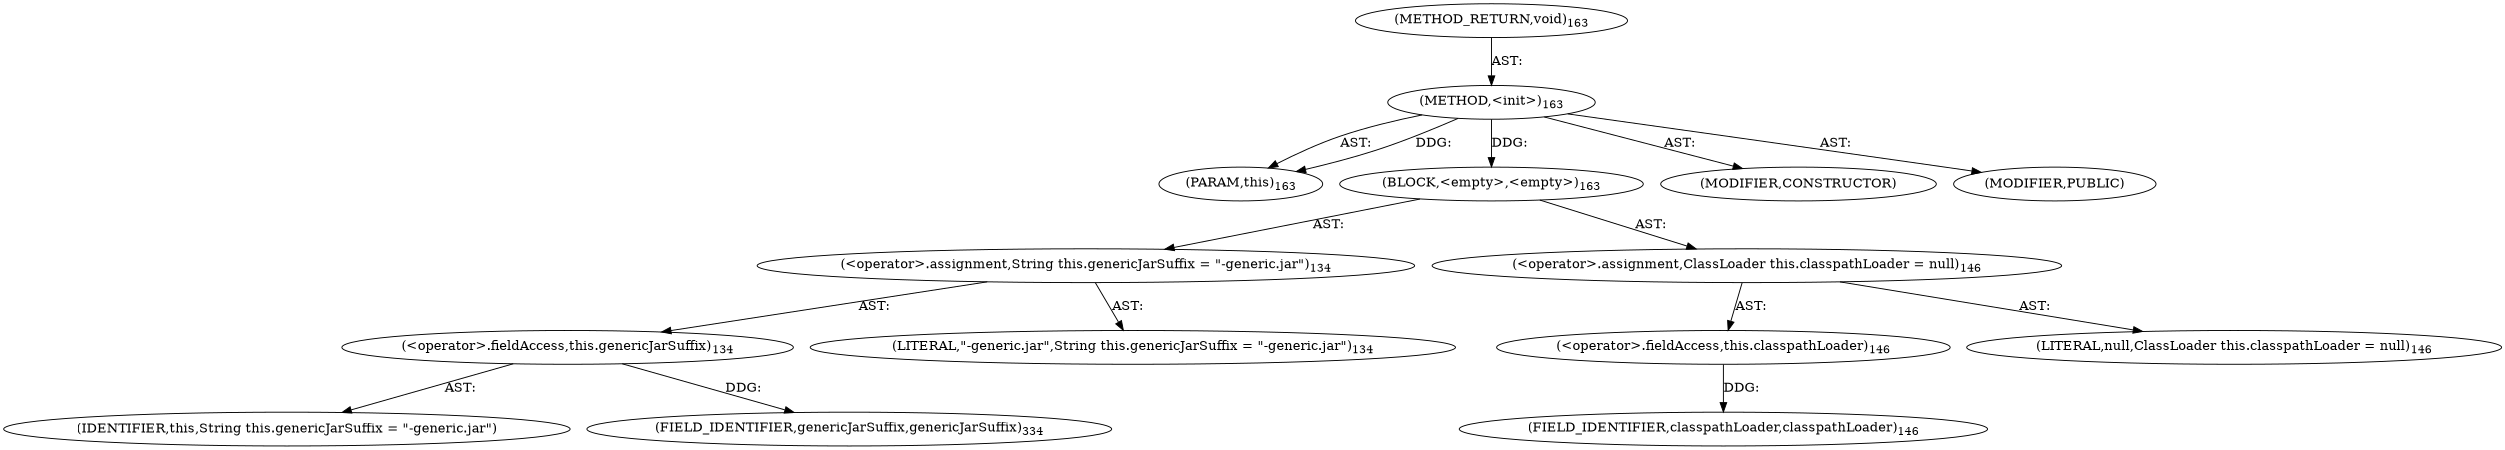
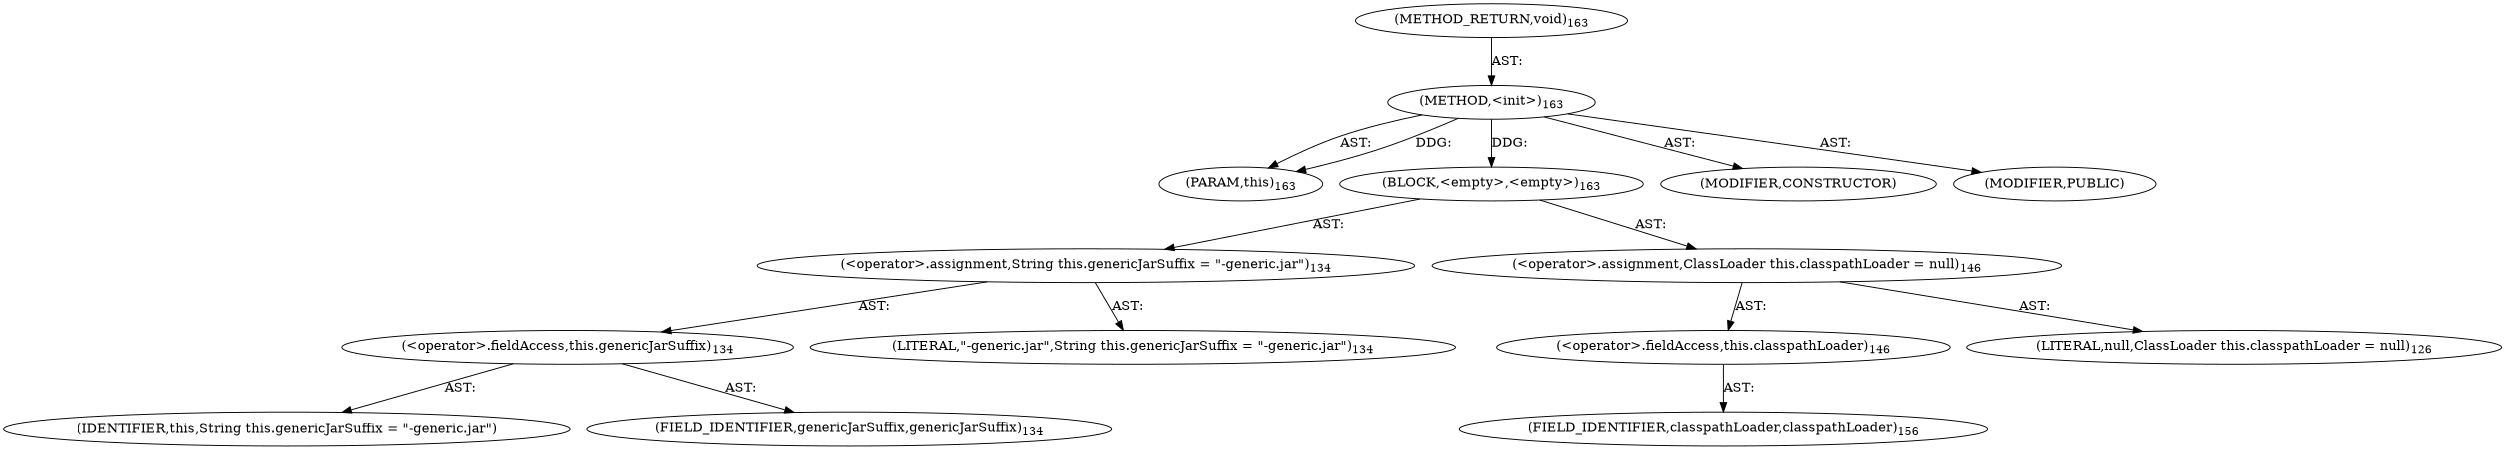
node "(LITERAL,null,ClassLoader this.classpathLoader = null)": text "146" -> "126"
edge "(<operator>.fieldAccess,this.genericJarSuffix)" -> "(FIELD_IDENTIFIER,genericJarSuffix,genericJarSuffix)": label "DDG: " -> "AST: "
edge "(<operator>.fieldAccess,this.classpathLoader)" -> "(FIELD_IDENTIFIER,classpathLoader,classpathLoader)": label "DDG: " -> "AST: "
node "(FIELD_IDENTIFIER,genericJarSuffix,genericJarSuffix)": text "334" -> "134"
node "(FIELD_IDENTIFIER,classpathLoader,classpathLoader)": text "146" -> "156"
